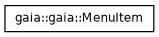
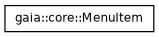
node "gaia::gaia::MenuItem": label "gaia::gaia::MenuItem" -> "gaia::core::MenuItem"
